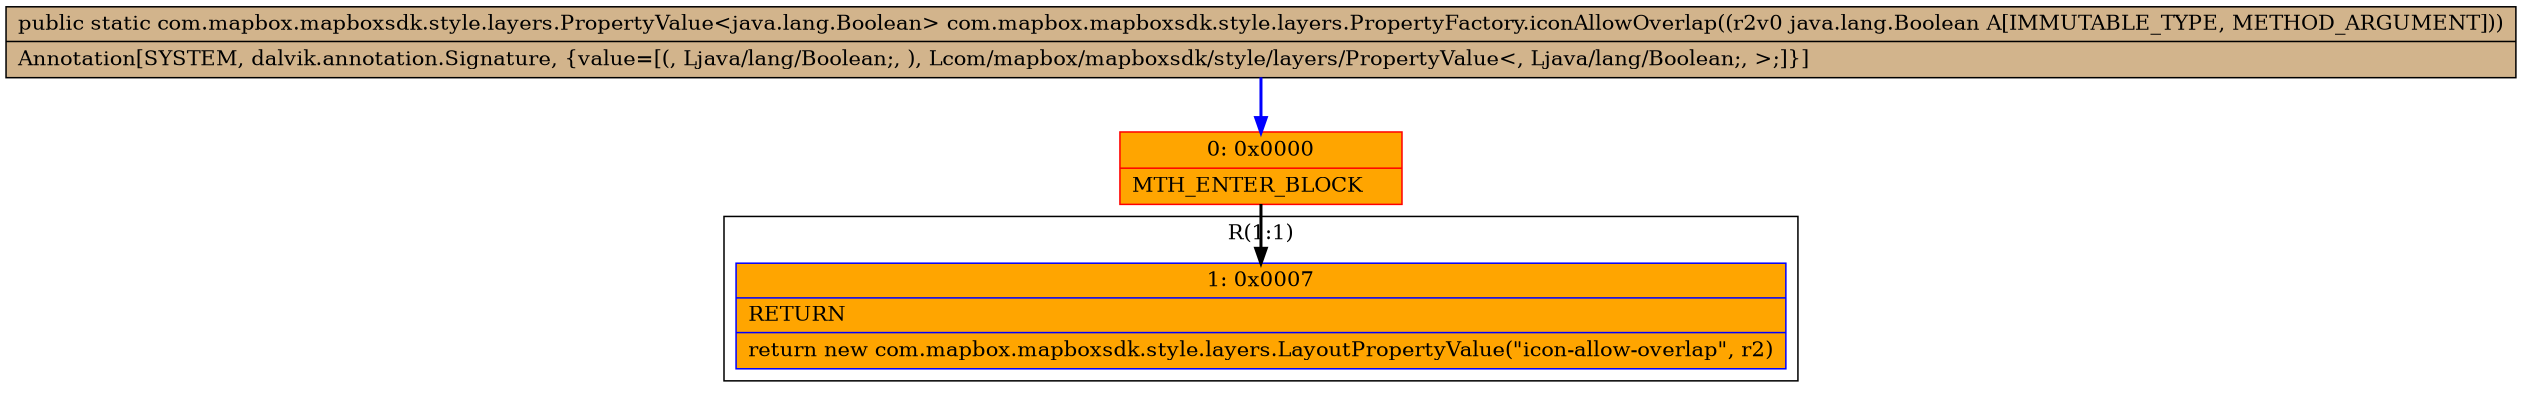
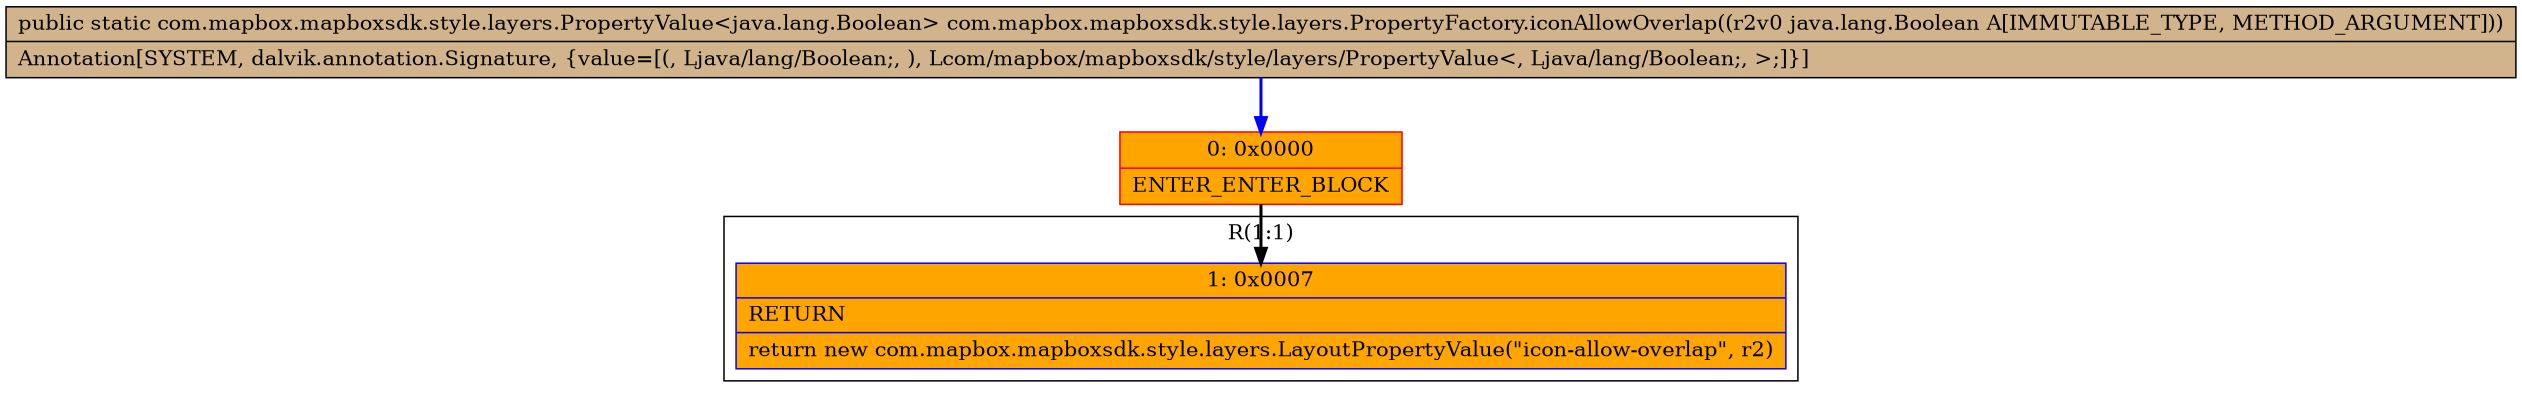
node "0: 0x0000": text "MTH_ENTER_BLOCK" -> "ENTER_ENTER_BLOCK"
